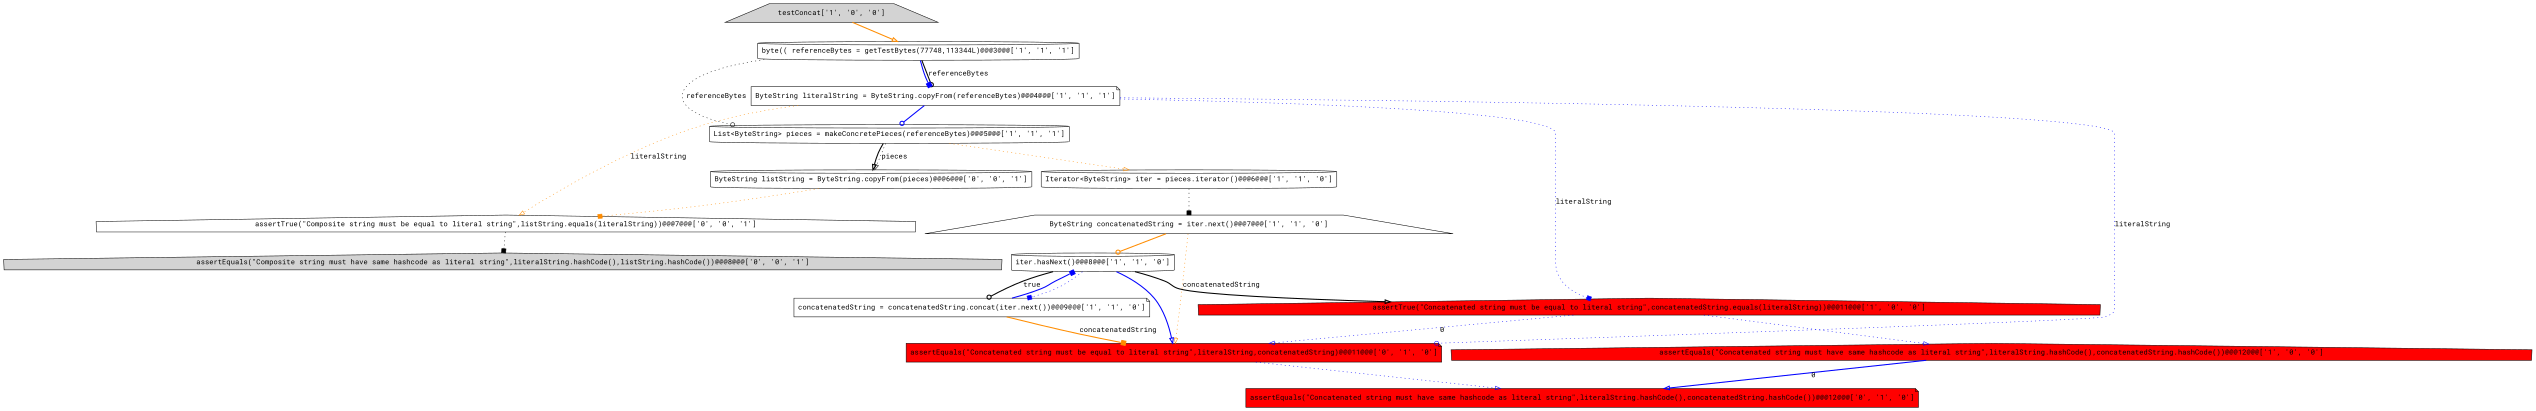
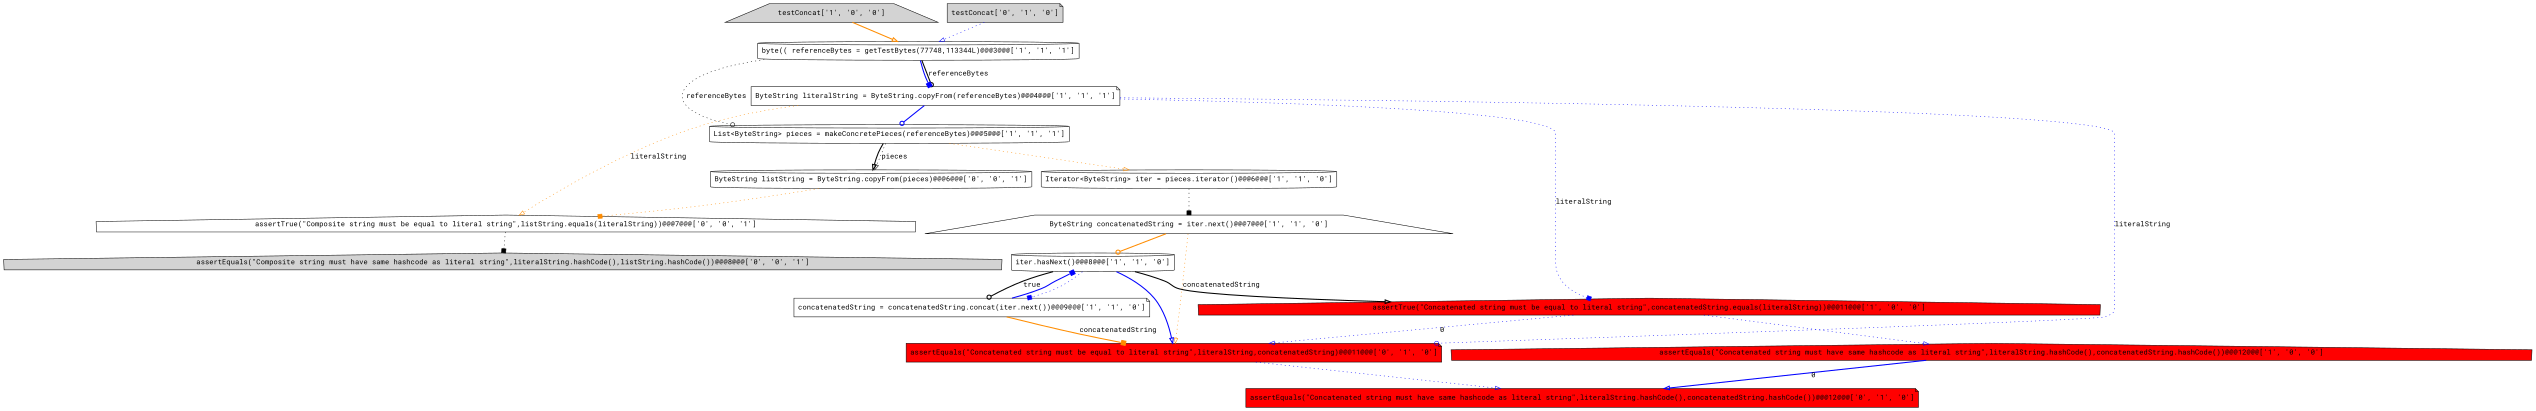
node "testConcat['0', '1', '0']": added
